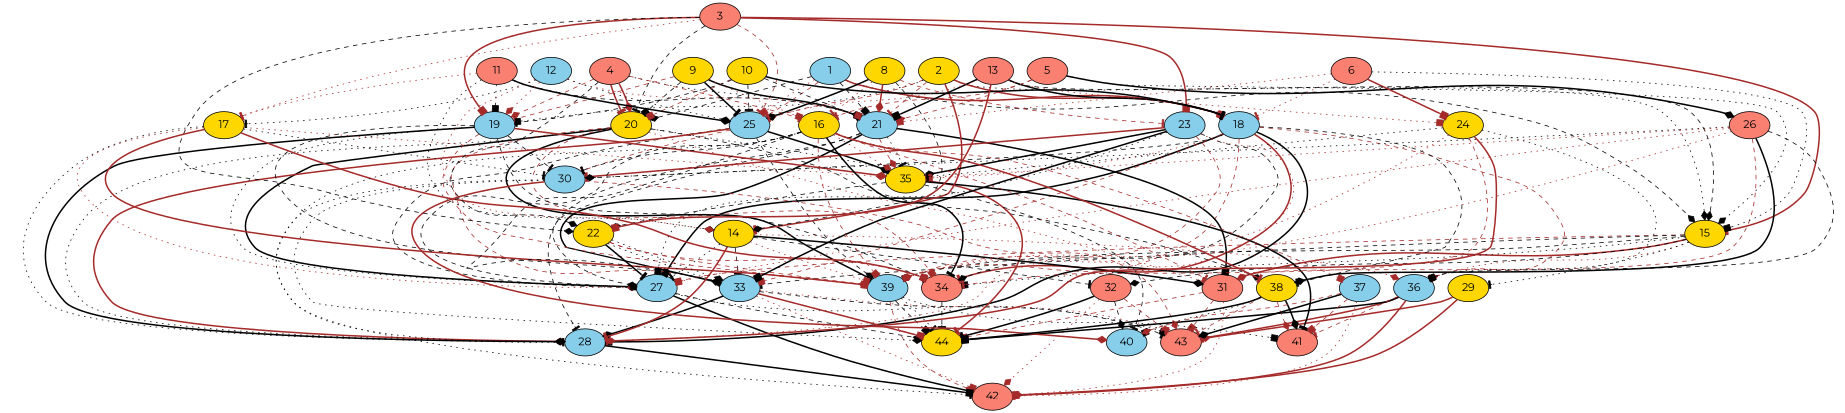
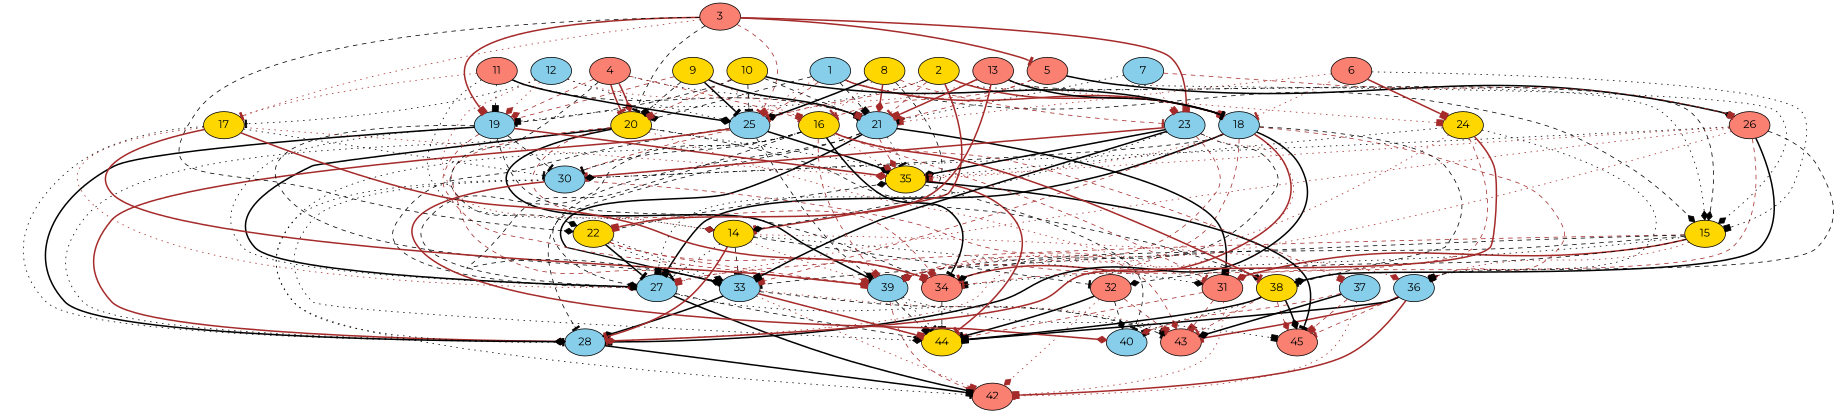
edge "3" -> "15": now "3" -> "5"
node "7": added
edge "13" -> "21": color black -> brown
edge "35" -> "22": reversed
edge "14" -> "31": style bold -> dotted
edge "14" -> "39": arrowhead box -> diamond
node "29": removed
node "41": label "41" -> "45"
